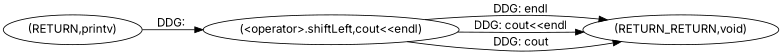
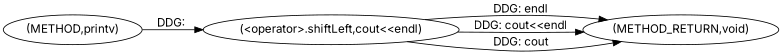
node "(RETURN,printv)": label "(RETURN,printv)" -> "(METHOD,printv)"
node "(RETURN_RETURN,void)": label "(RETURN_RETURN,void)" -> "(METHOD_RETURN,void)"
